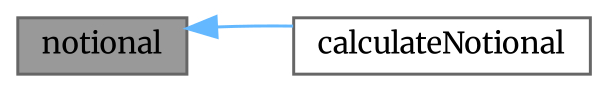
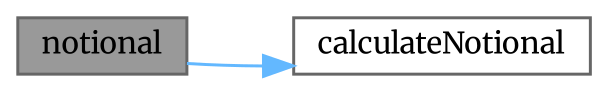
edge "calculateNotional" -> "notional": reversed
